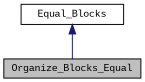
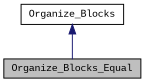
node "Equal_Blocks": label "Equal_Blocks" -> "Organize_Blocks"
